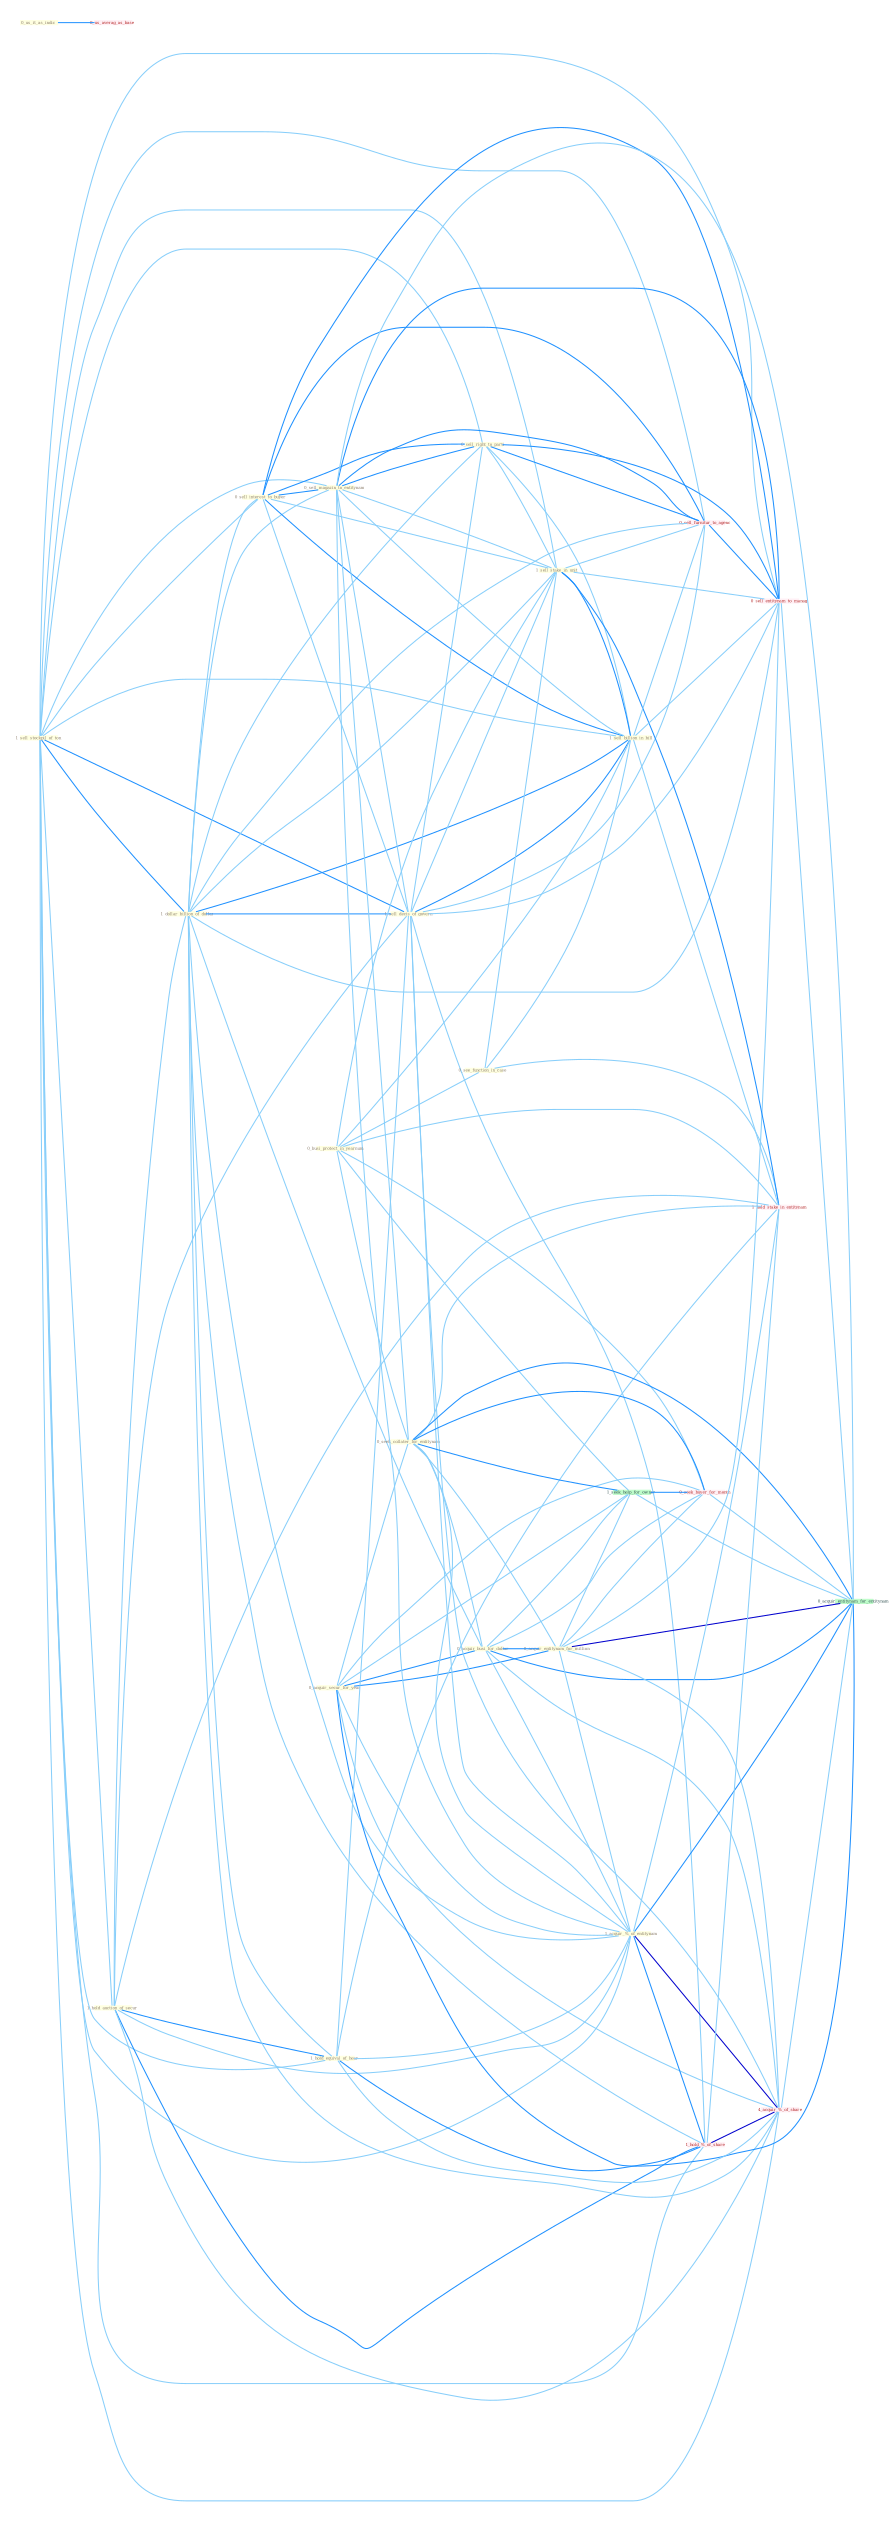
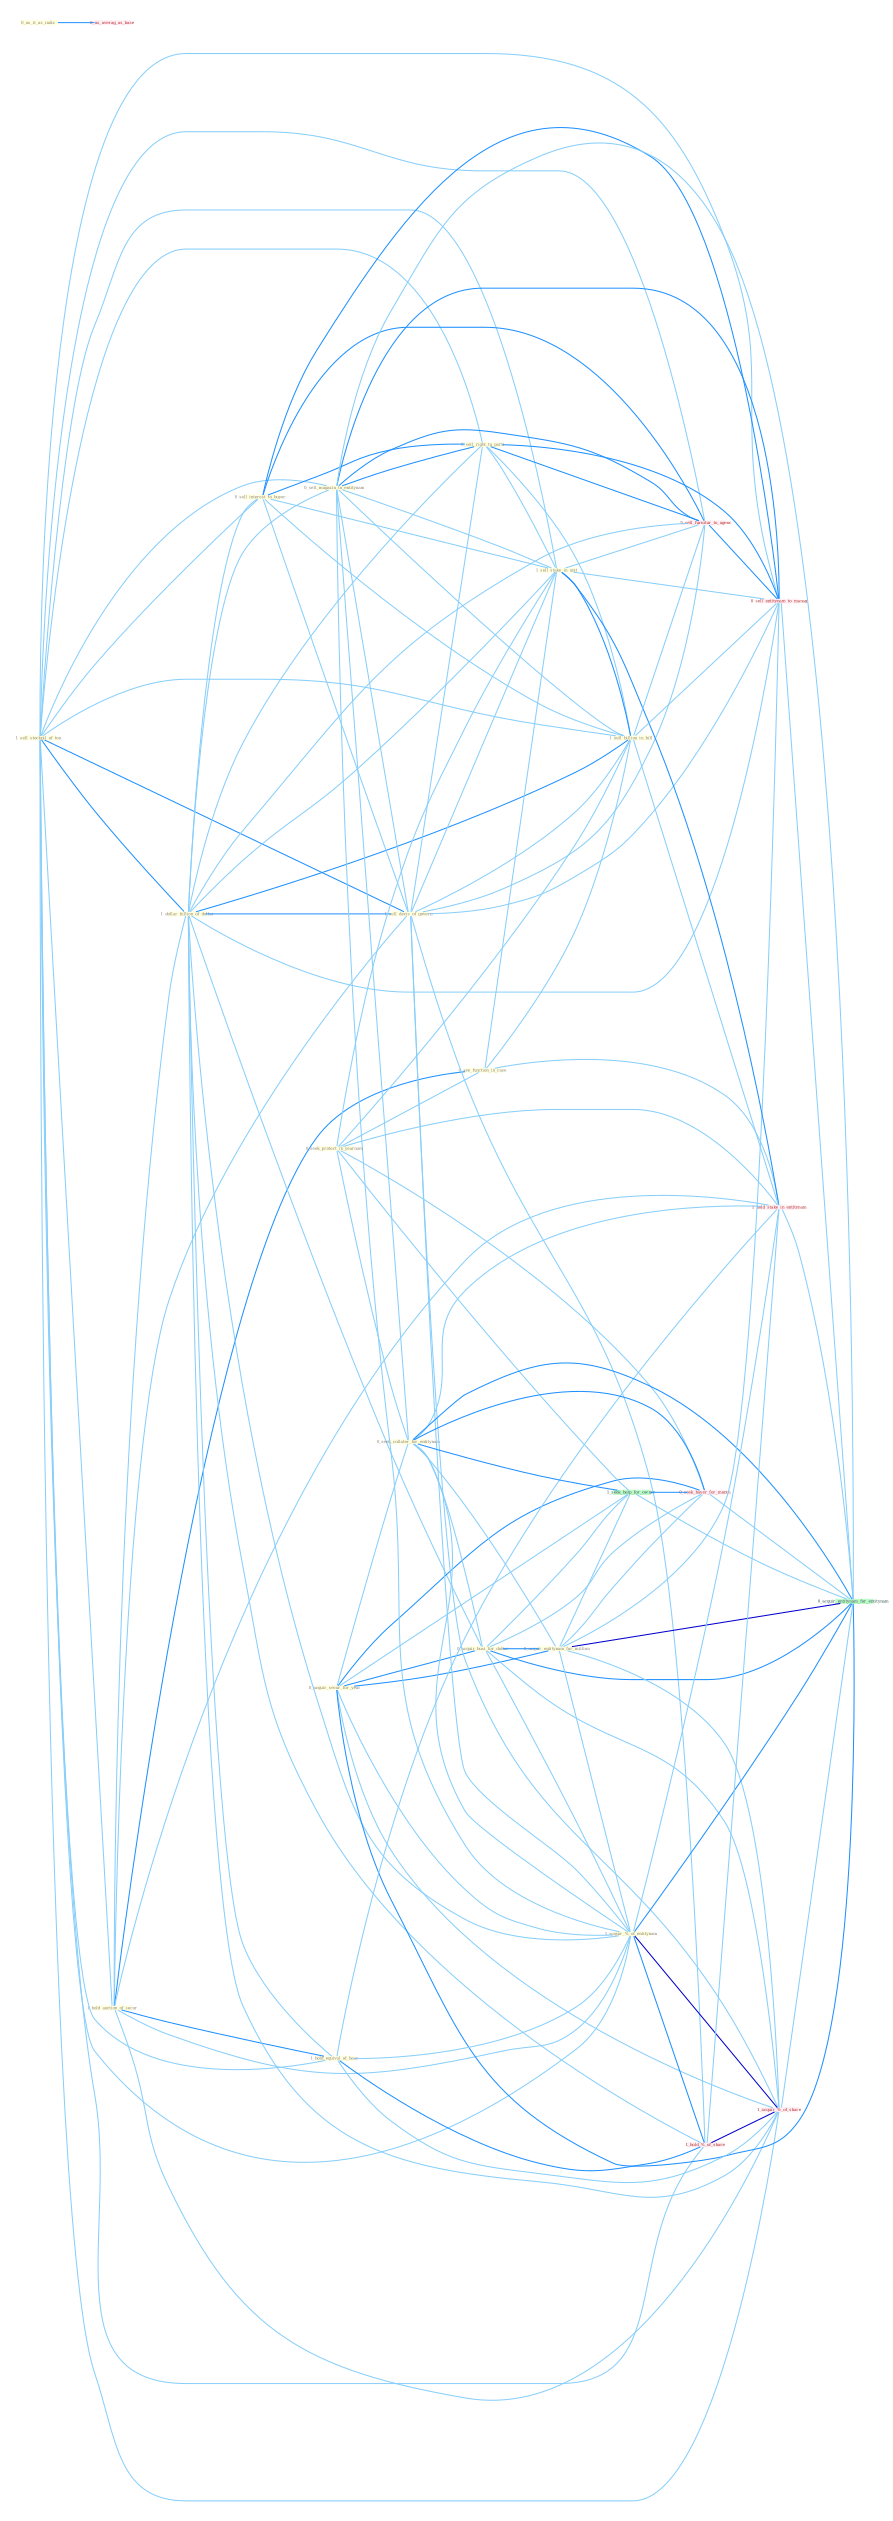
edge "0_sell_magazin_to_entitynam" -- "0_sell_interest_to_buyer": removed
node "0_sell_furnitur_to_agenc": label "0_sell_furnitur_to_agenc" -> "5_sell_furnitur_to_agenc"
edge "0_sell_interest_to_buyer" -- "1_sell_billion_in_bill": color #1e90ff -> #87cefa
edge "1_sell_billion_in_bill" -- "1_sell_decis_of_govern": color #1e90ff -> #87cefa
node "0_busi_protect_in_yearnum": label "0_busi_protect_in_yearnum" -> "0_seek_protect_in_yearnum"
edge "1_hold_stake_in_entitynam" -- "0_acquir_entitynam_for_entitynam": added
edge "1_sell_decis_of_govern" -- "1_hold_equival_of_hear": removed
edge "0_seek_buyer_for_month" -- "0_acquir_secur_for_year": color #87cefa -> #1e90ff
node "4_acquir_%_of_share": label "4_acquir_%_of_share" -> "1_acquir_%_of_share"
edge "1_hold_auction_of_secur" -- "1_hold_%_of_share": now "1_hold_auction_of_secur" -- "0_see_function_in_case"
